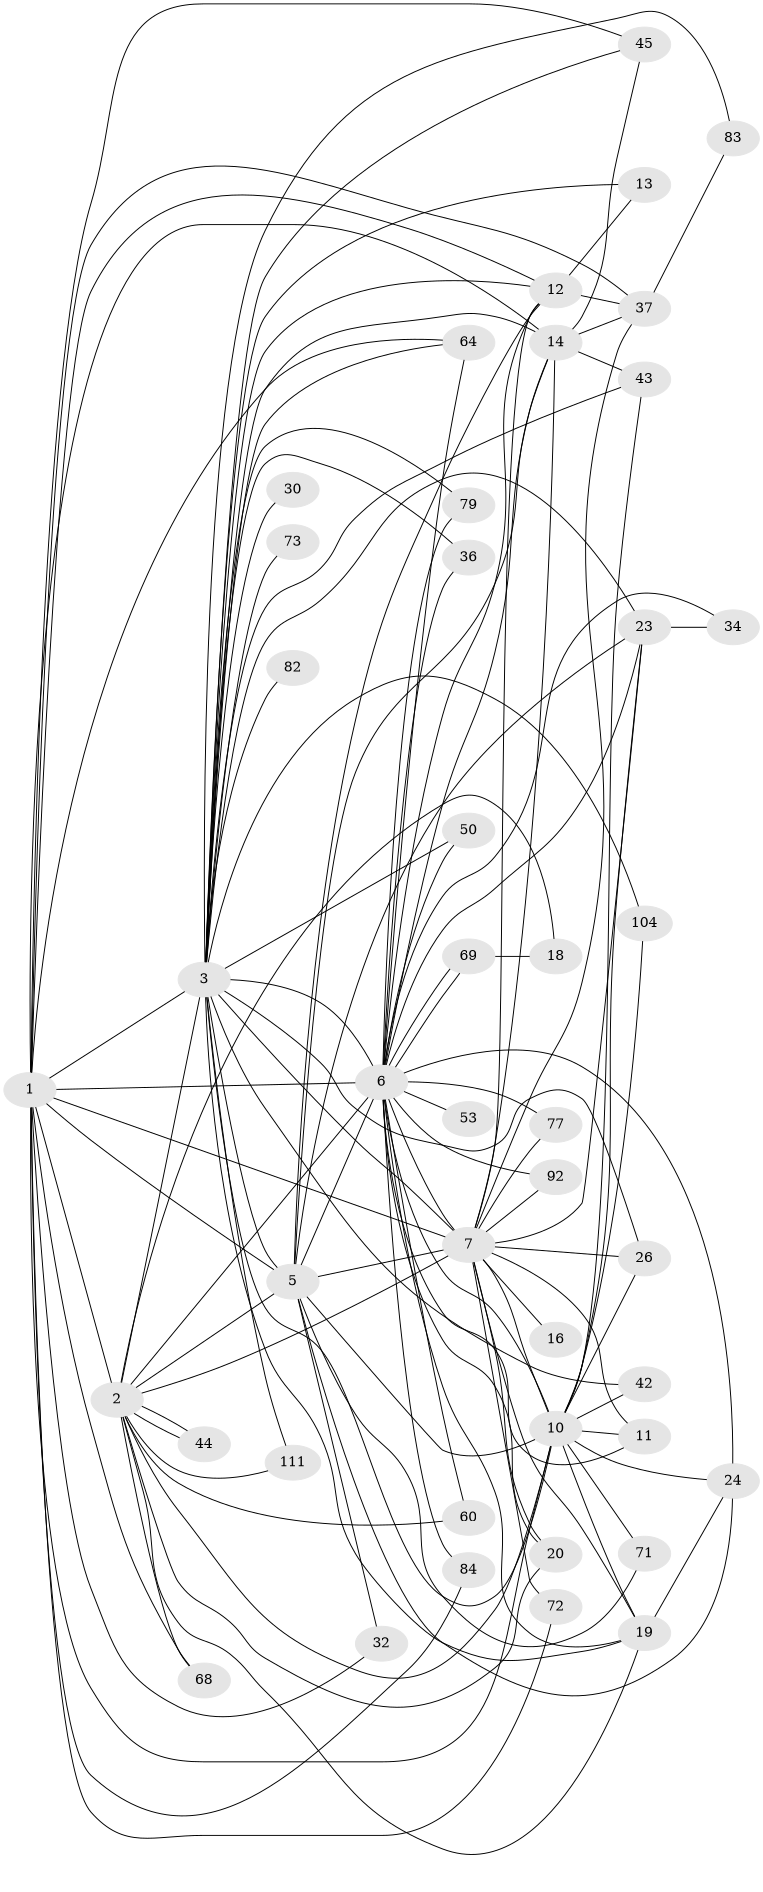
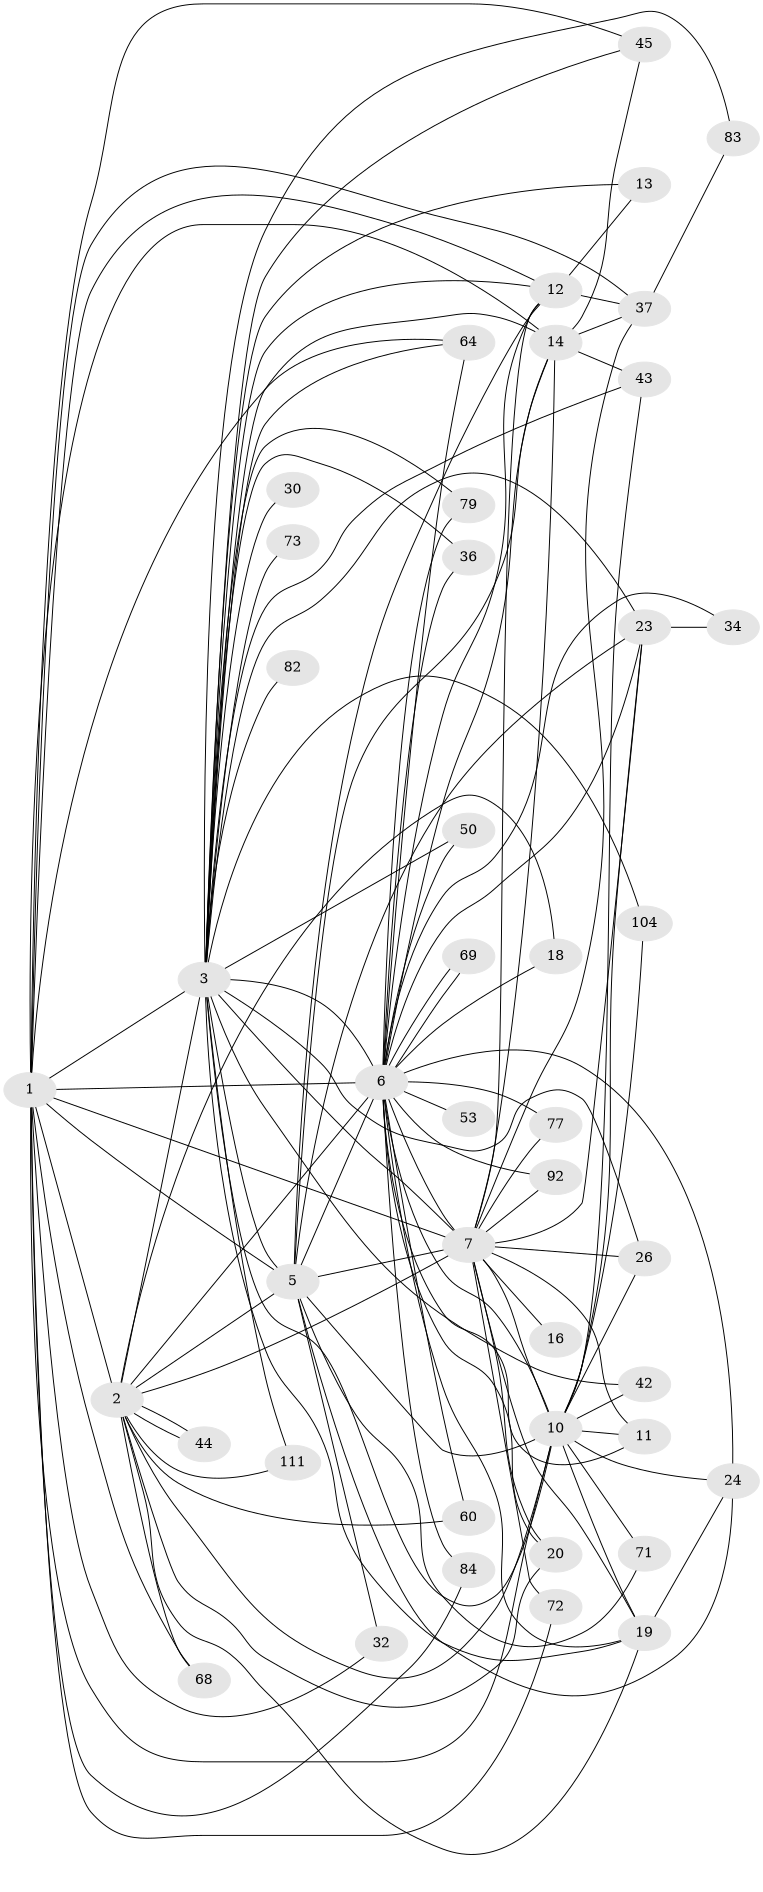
edge "69" -- "18": now "6" -- "18"
